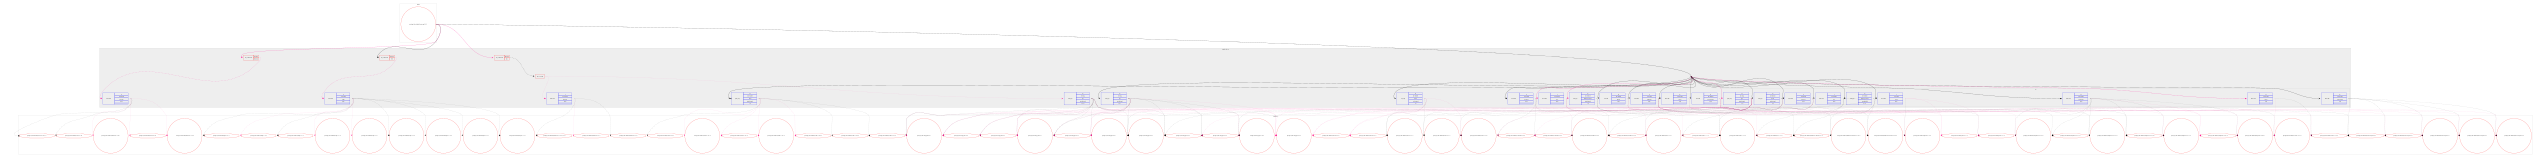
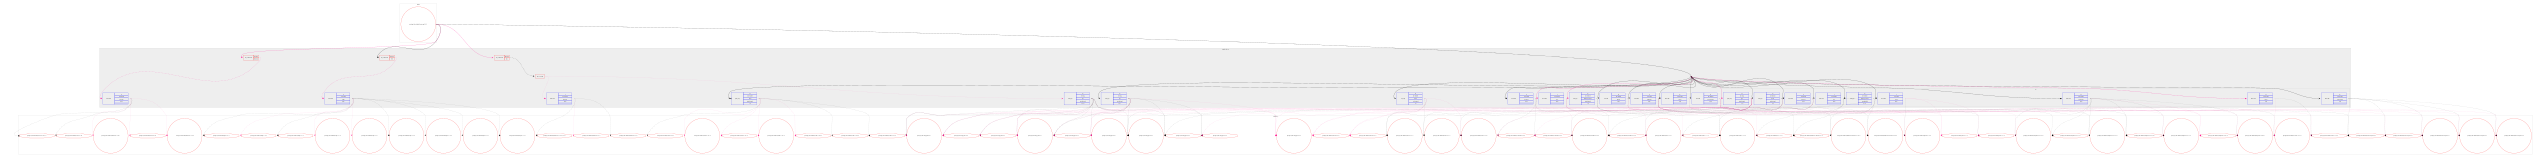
node "portage://dev-lang/ghc-7.10.3": removed
